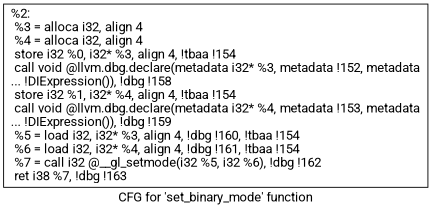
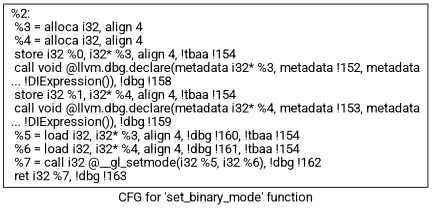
node "%2:": text "ret i38 %7, !dbg !163" -> "ret i32 %7, !dbg !163"
